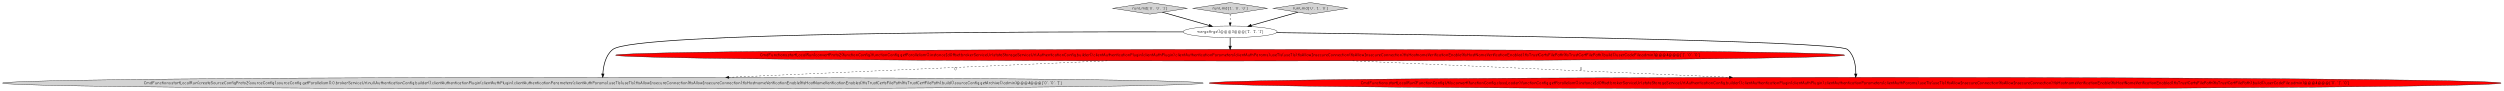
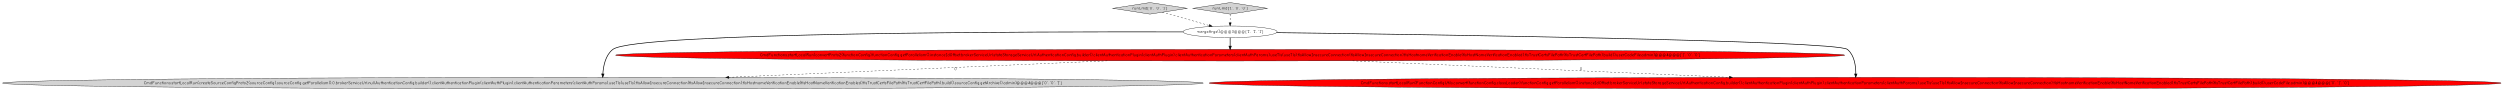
node "runCmd['0', '1', '0']": removed
edge "runCmd['0', '0', '1']" -> "mergeArgs()@@@3@@@['1', '1', '1']": style bold -> dashed
